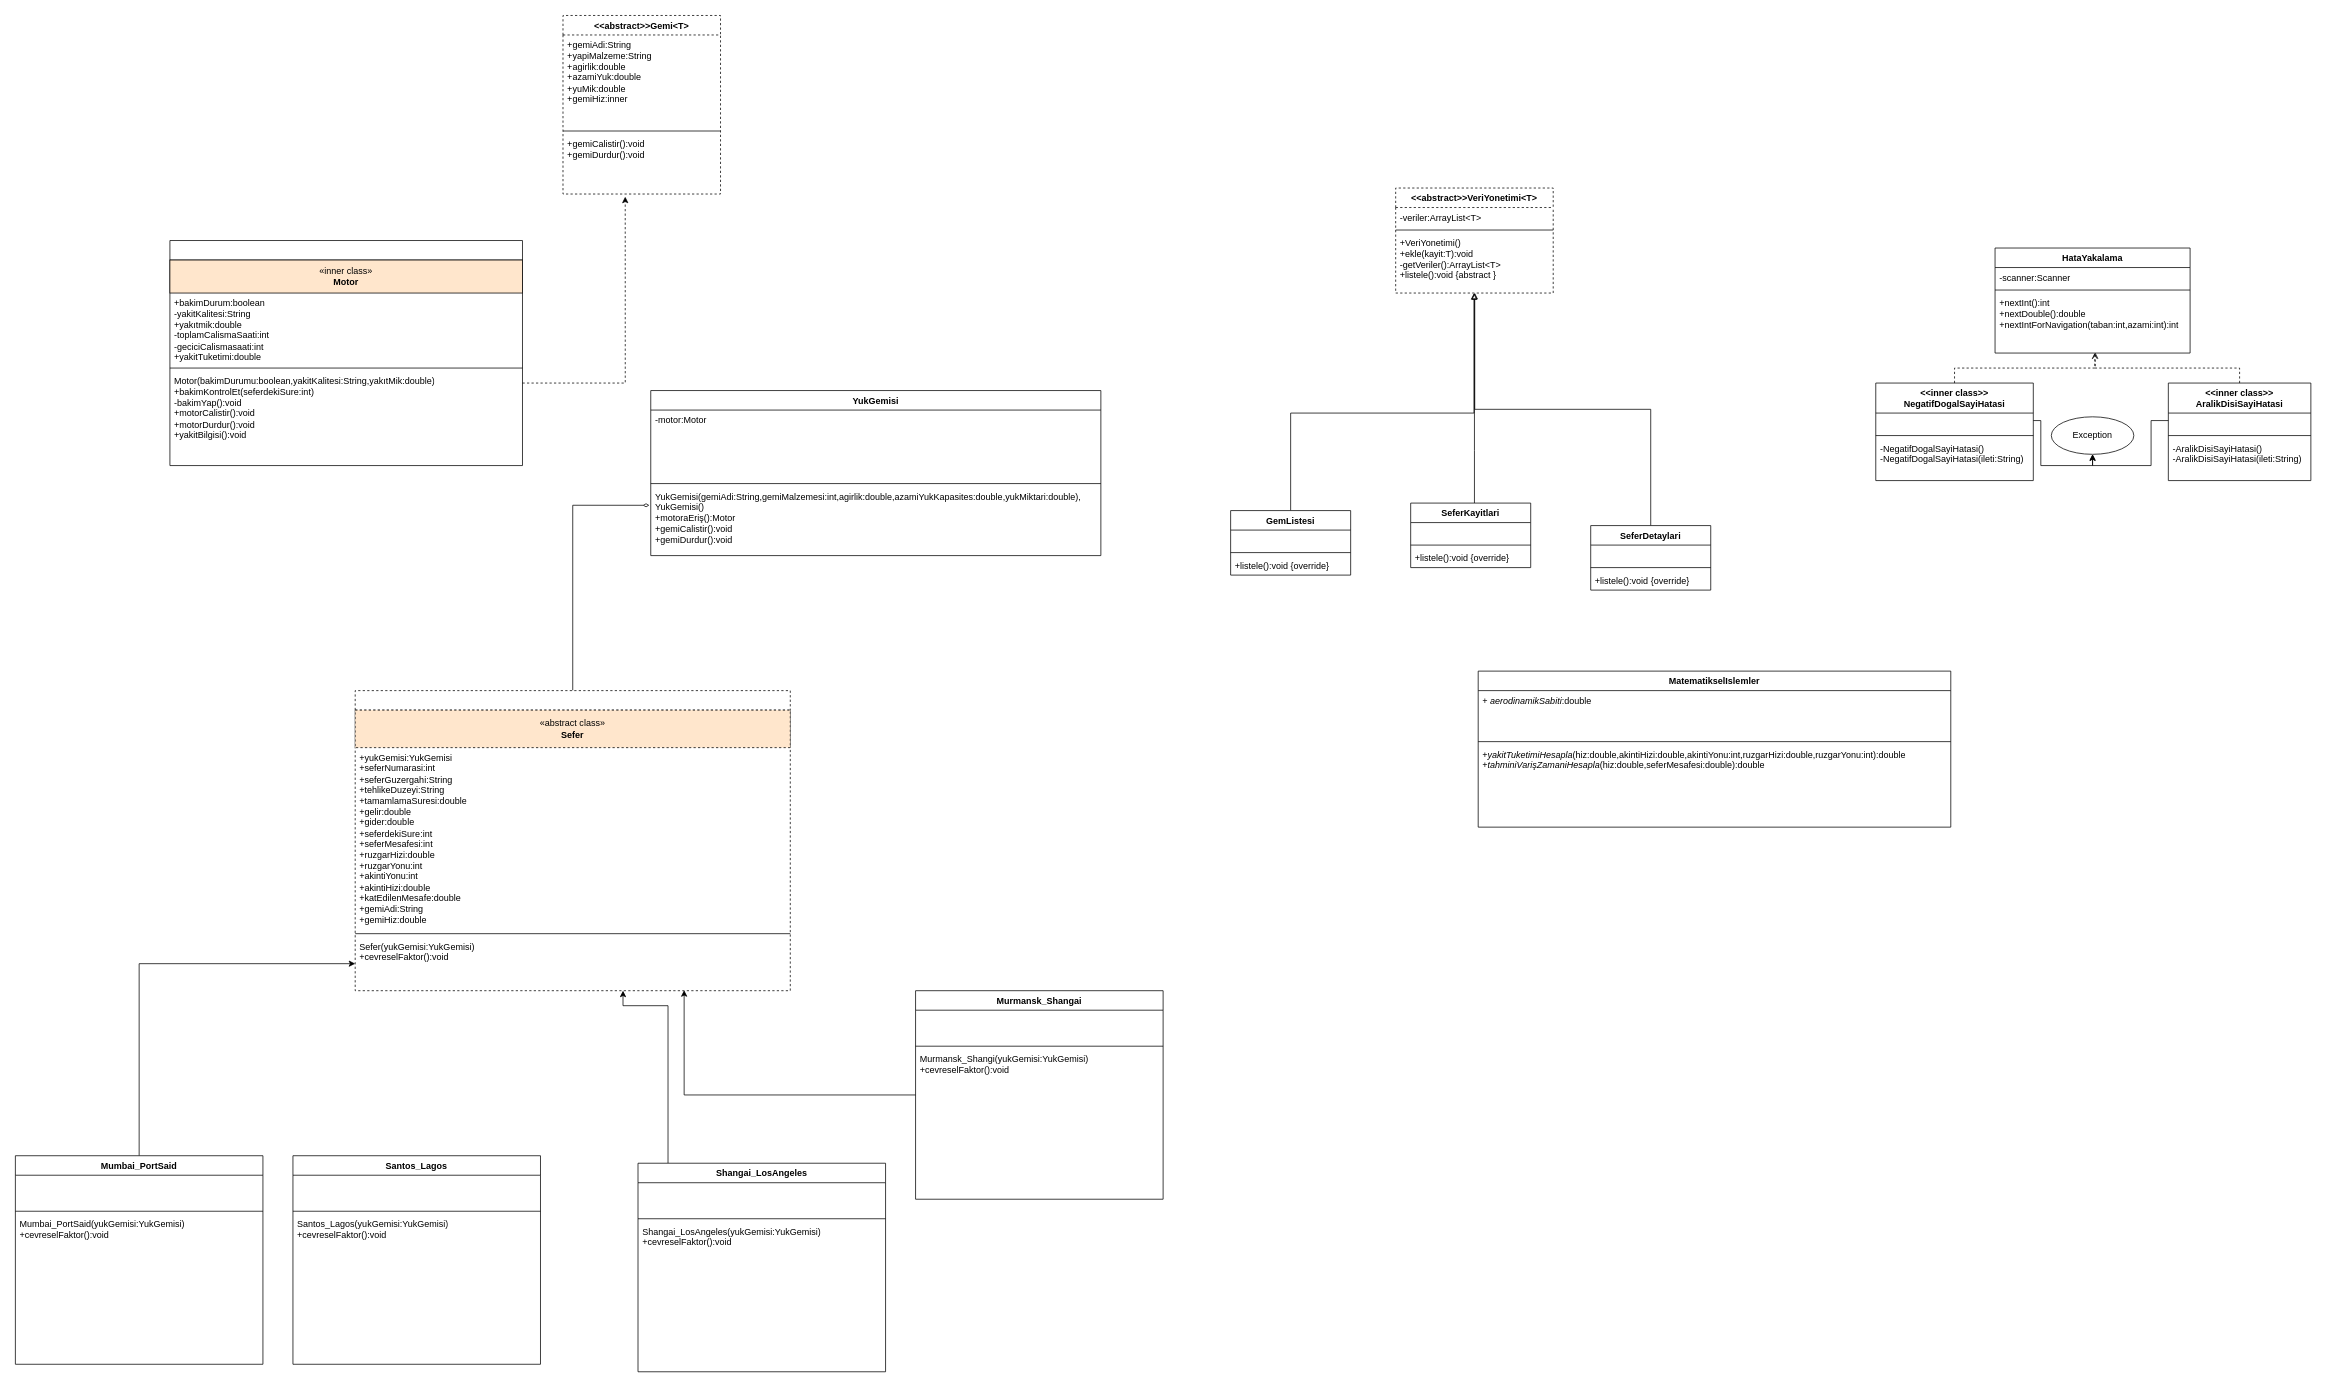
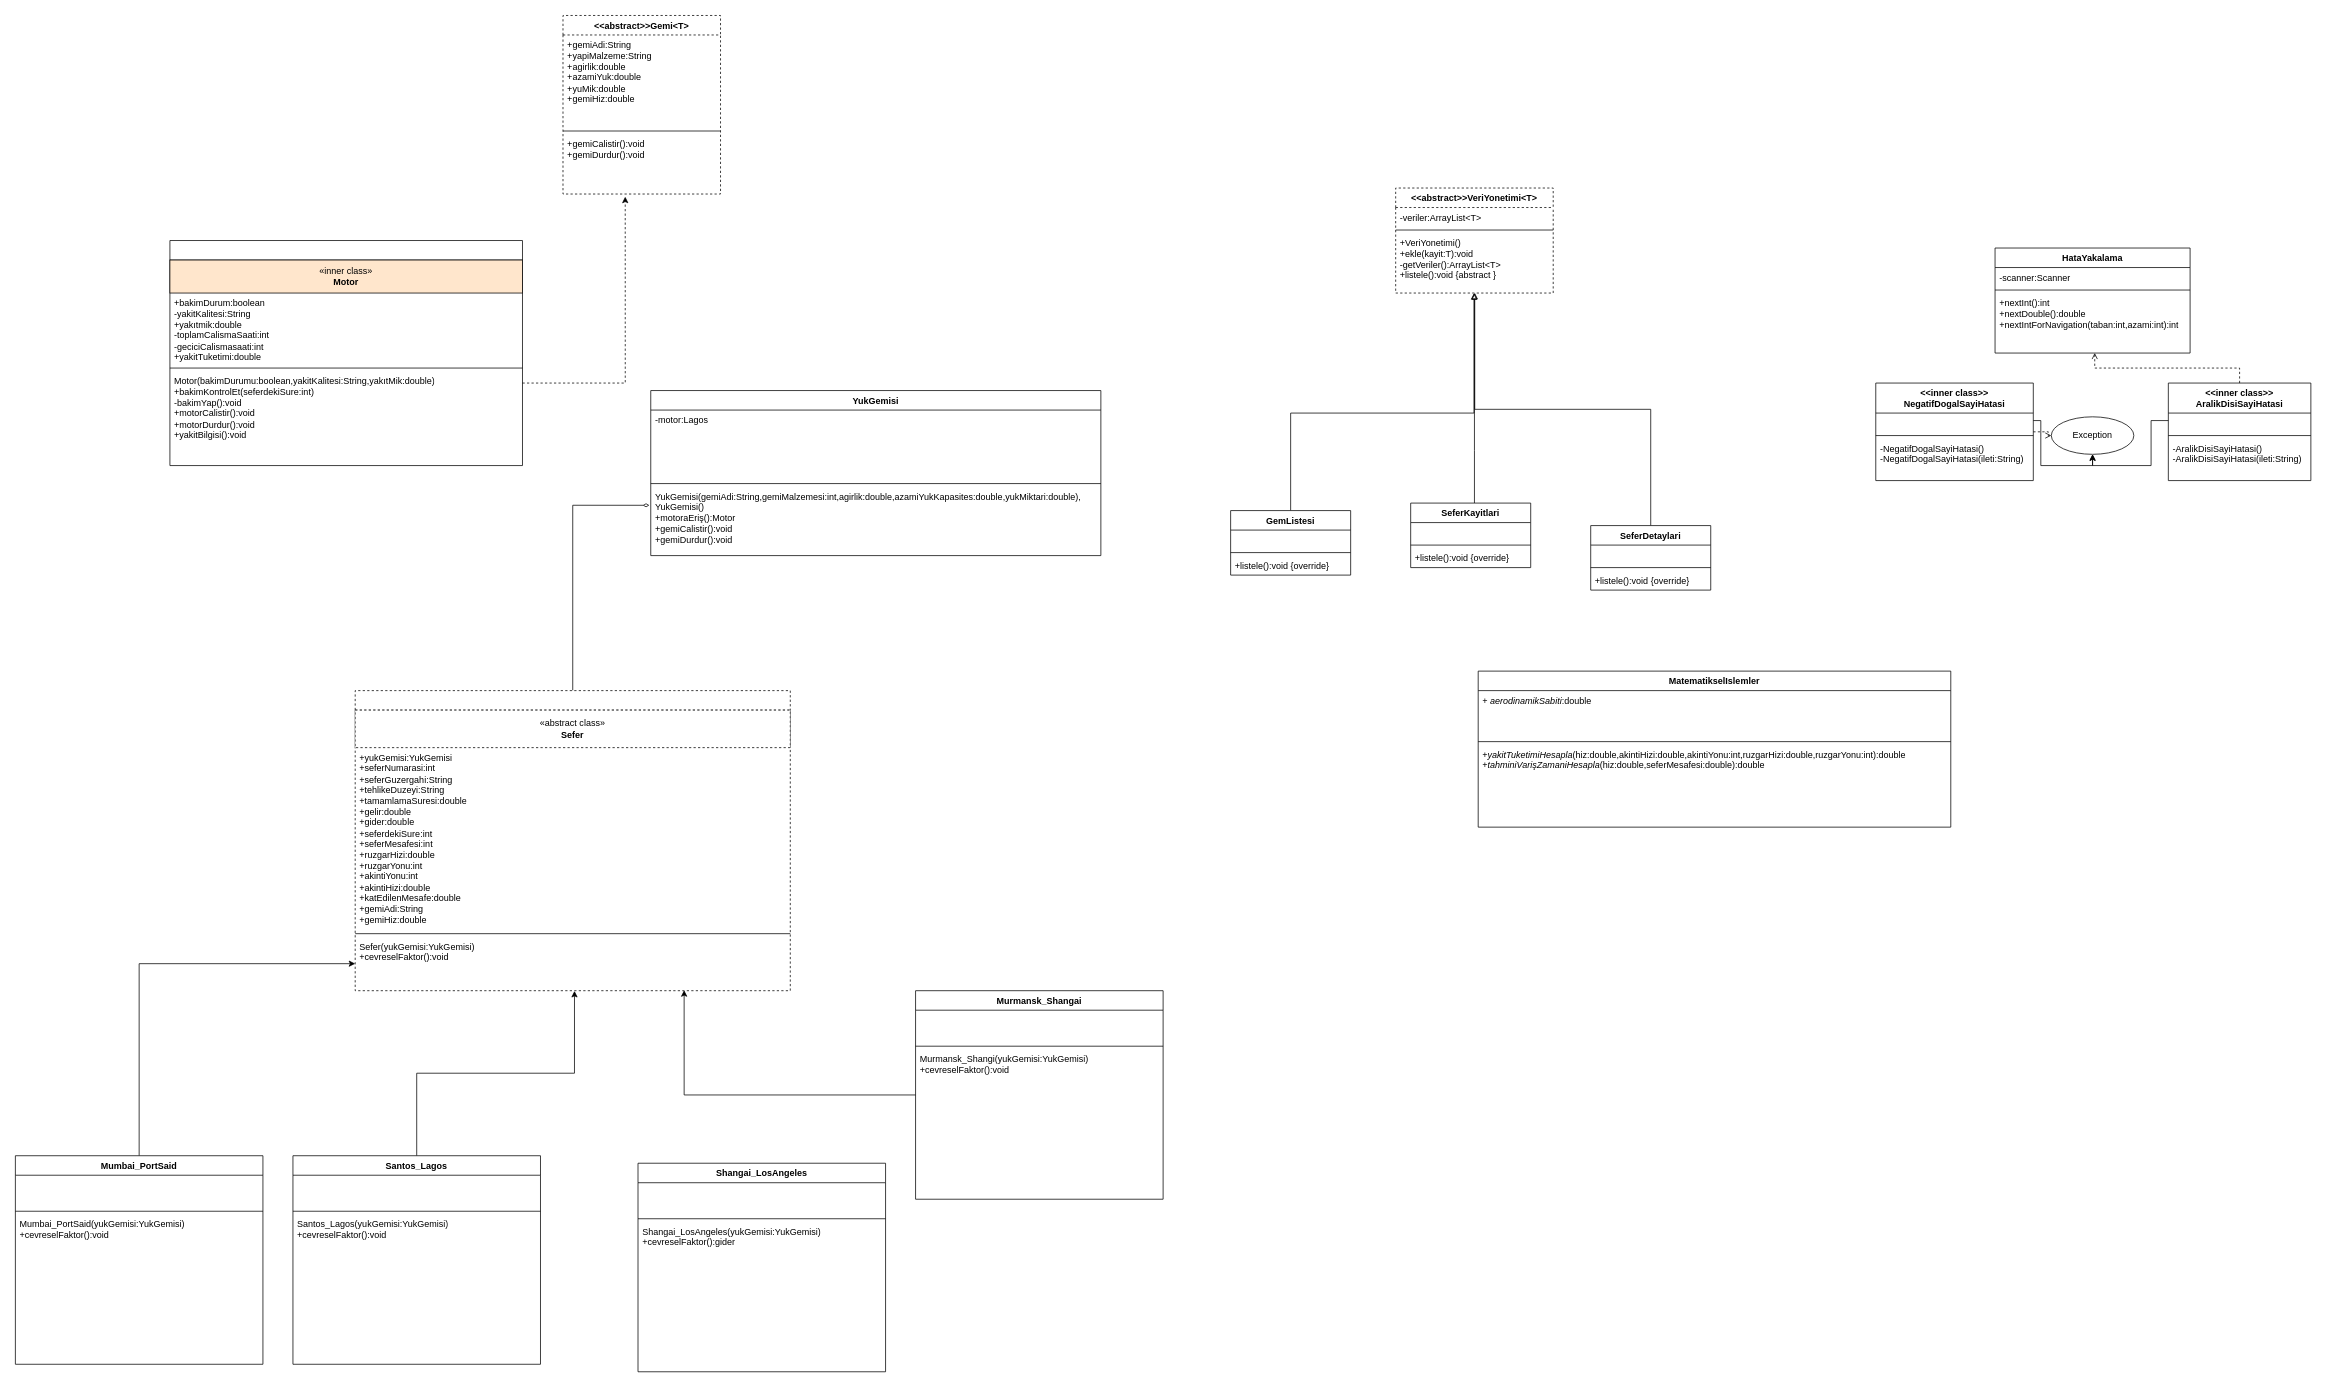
node "+gemiAdi:String +yapiMalzeme:String +agirlik:double +azamiYuk:double +yuMik:double +gemiHiz:inner": label "+gemiAdi:String +yapiMalzeme:String +agirlik:double +azamiYuk:double +yuMik:double +gemiHiz:inner" -> "+gemiAdi:String +yapiMalzeme:String +agirlik:double +azamiYuk:double +yuMik:double +gemiHiz:double"
edge "<<inner class>> NegatifDogalSayiHatasi" -> "+nextInt():int +nextDouble():double +nextIntForNavigation(taban:int,azami:int):int": now "<<inner class>> NegatifDogalSayiHatasi" -> "Exception"
node "-motor:Motor": label "-motor:Motor" -> "-motor:Lagos"
node "«abstract class» Sefer": fillcolor #ffe6cc -> #ffffff
edge "Shangai_LosAngeles" -> "Sefer(yukGemisi:YukGemisi) +cevreselFaktor():void": removed
edge "Santos_Lagos" -> "Sefer(yukGemisi:YukGemisi) +cevreselFaktor():void": added
node "Shangai_LosAngeles(yukGemisi:YukGemisi) +cevreselFaktor():void": label "Shangai_LosAngeles(yukGemisi:YukGemisi) +cevreselFaktor():void" -> "Shangai_LosAngeles(yukGemisi:YukGemisi) +cevreselFaktor():gider"
